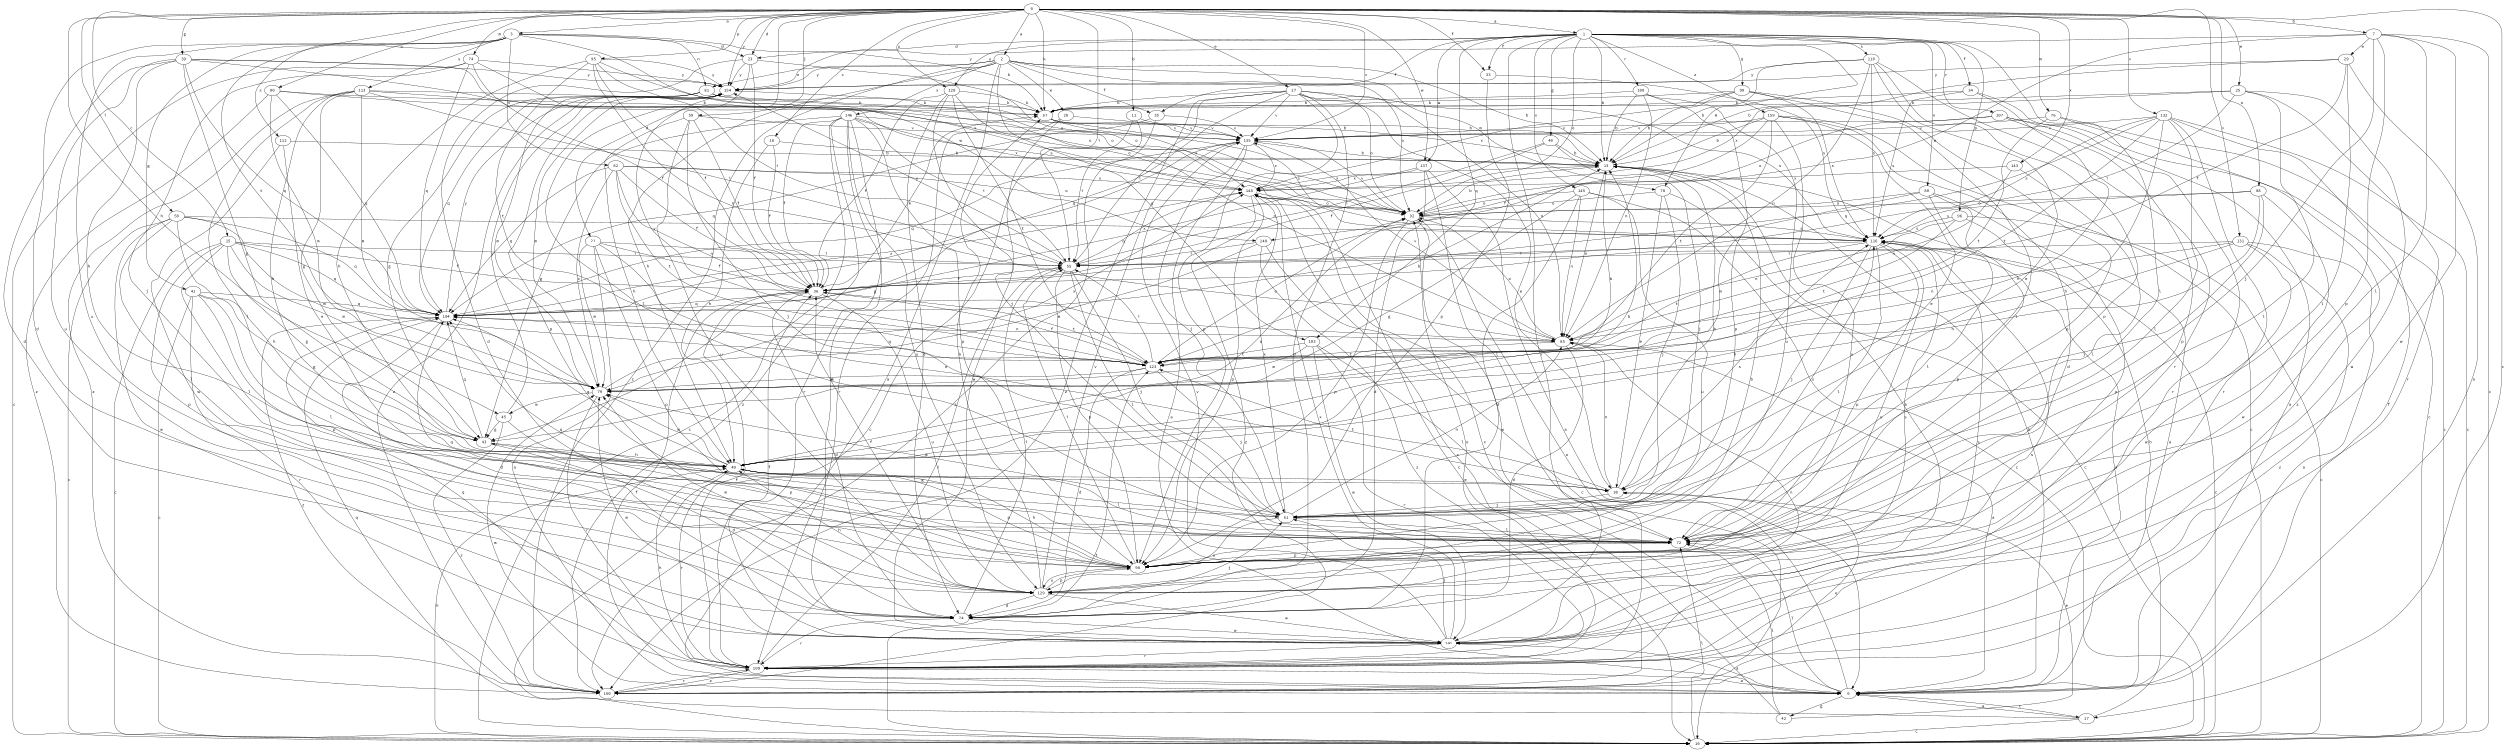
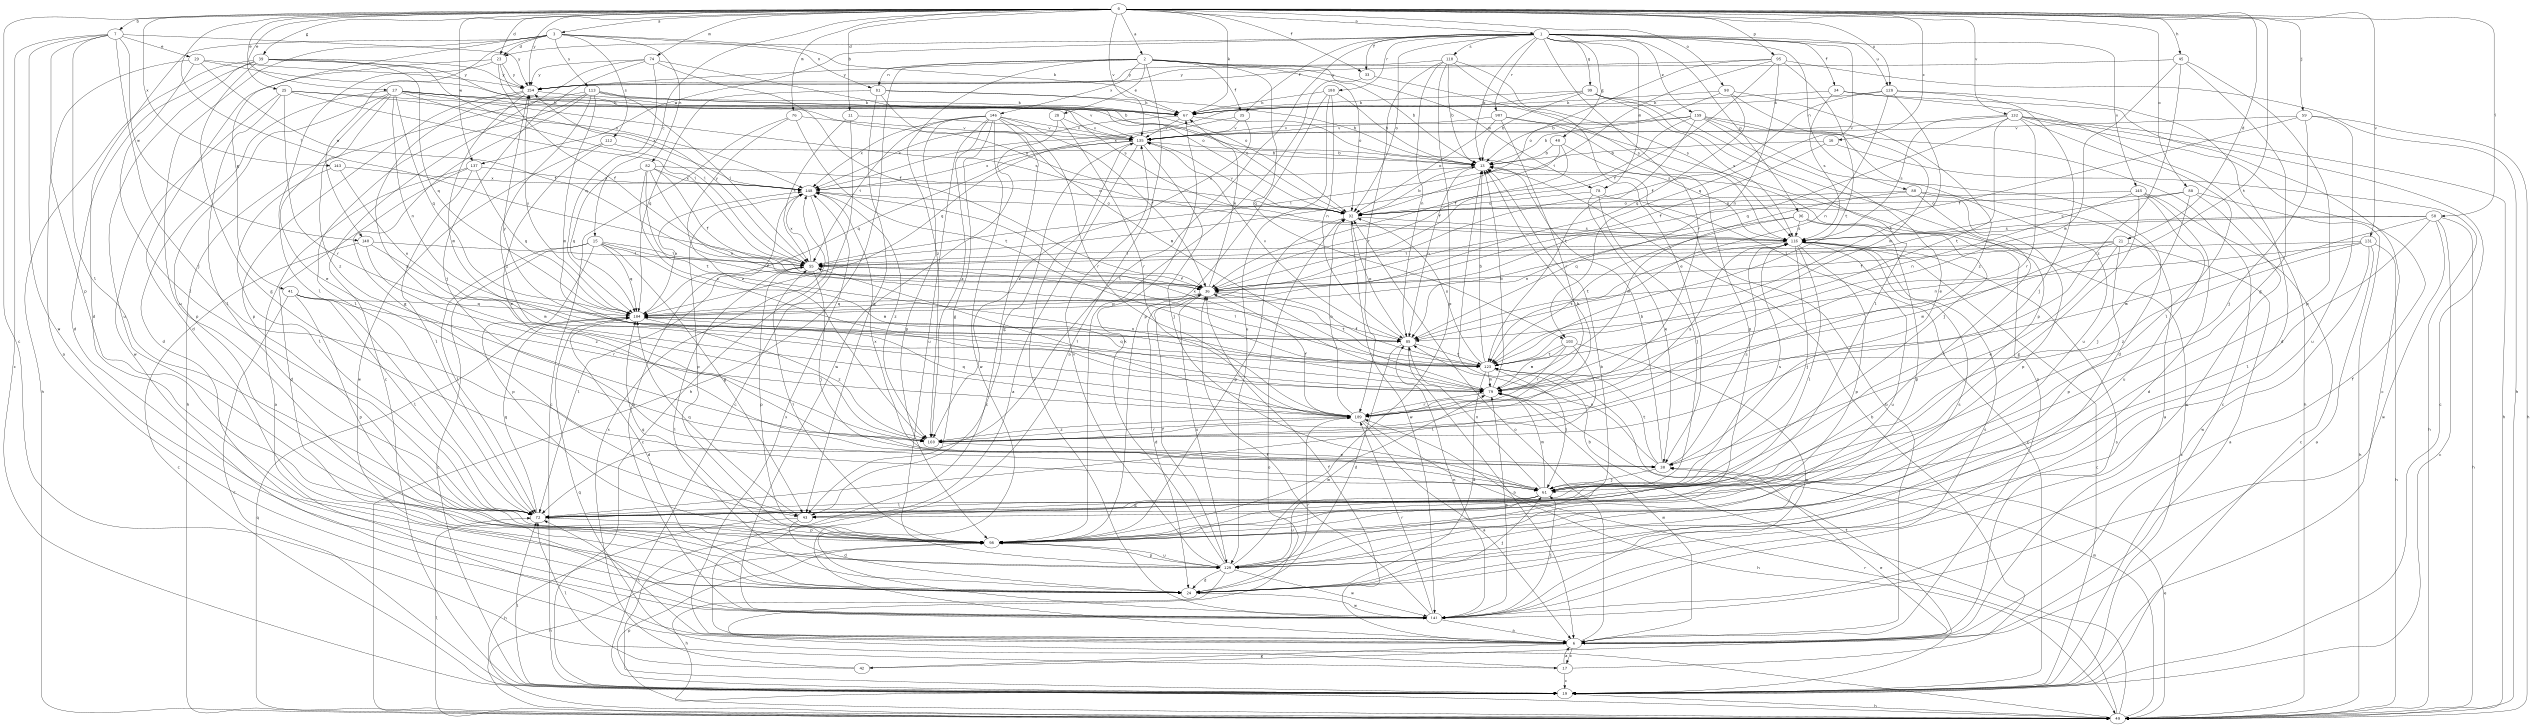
node "107": label "107" -> "907"
edge "41" -> "43": removed, label "g"
edge "79" -> "45": reversed
edge "141" -> "13": now "160" -> "13"
